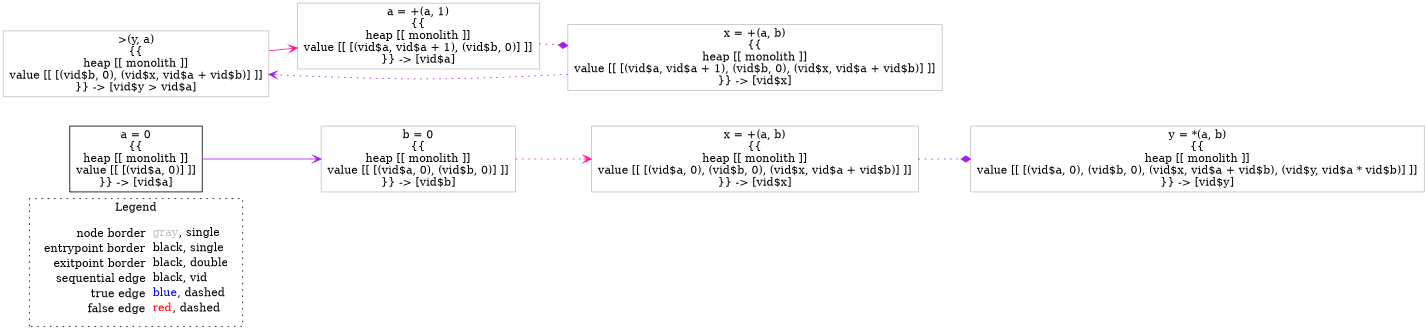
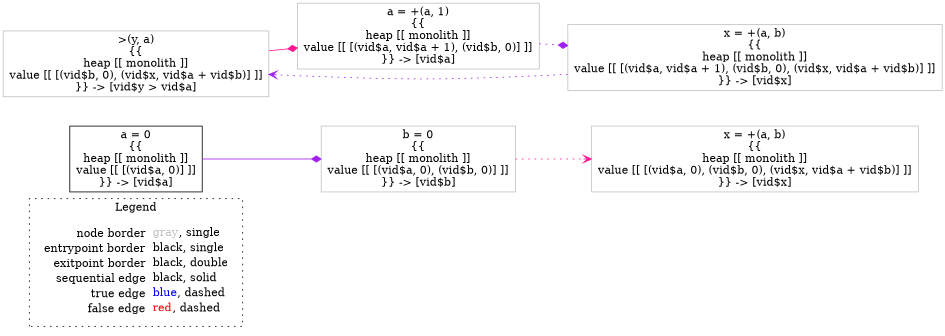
edge ">(y, a)" -> "a = +(a, 1)": arrowhead vee -> diamond
edge "a = 0" -> "b = 0": arrowhead vee -> diamond
node "y = *(a, b)": removed
node "node border": text ", vid" -> ", solid"
